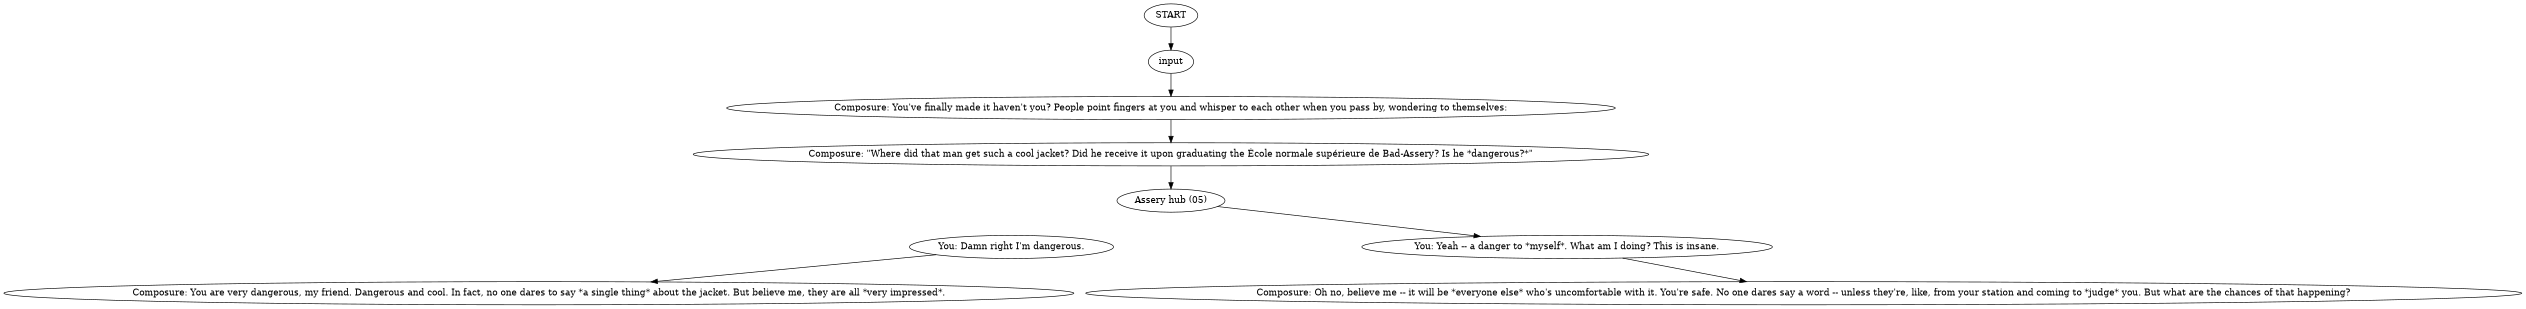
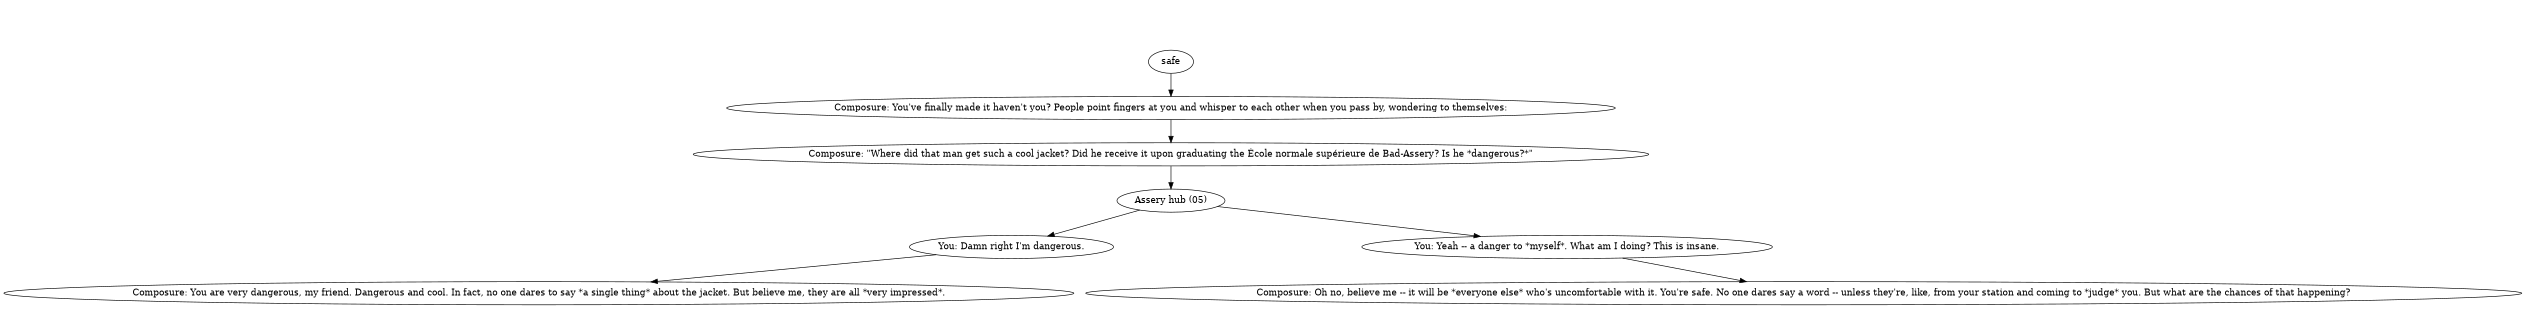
node "START": removed
node "input": label "input" -> "safe"
edge "Assery hub (05)" -> "You: Damn right I'm dangerous.": added
